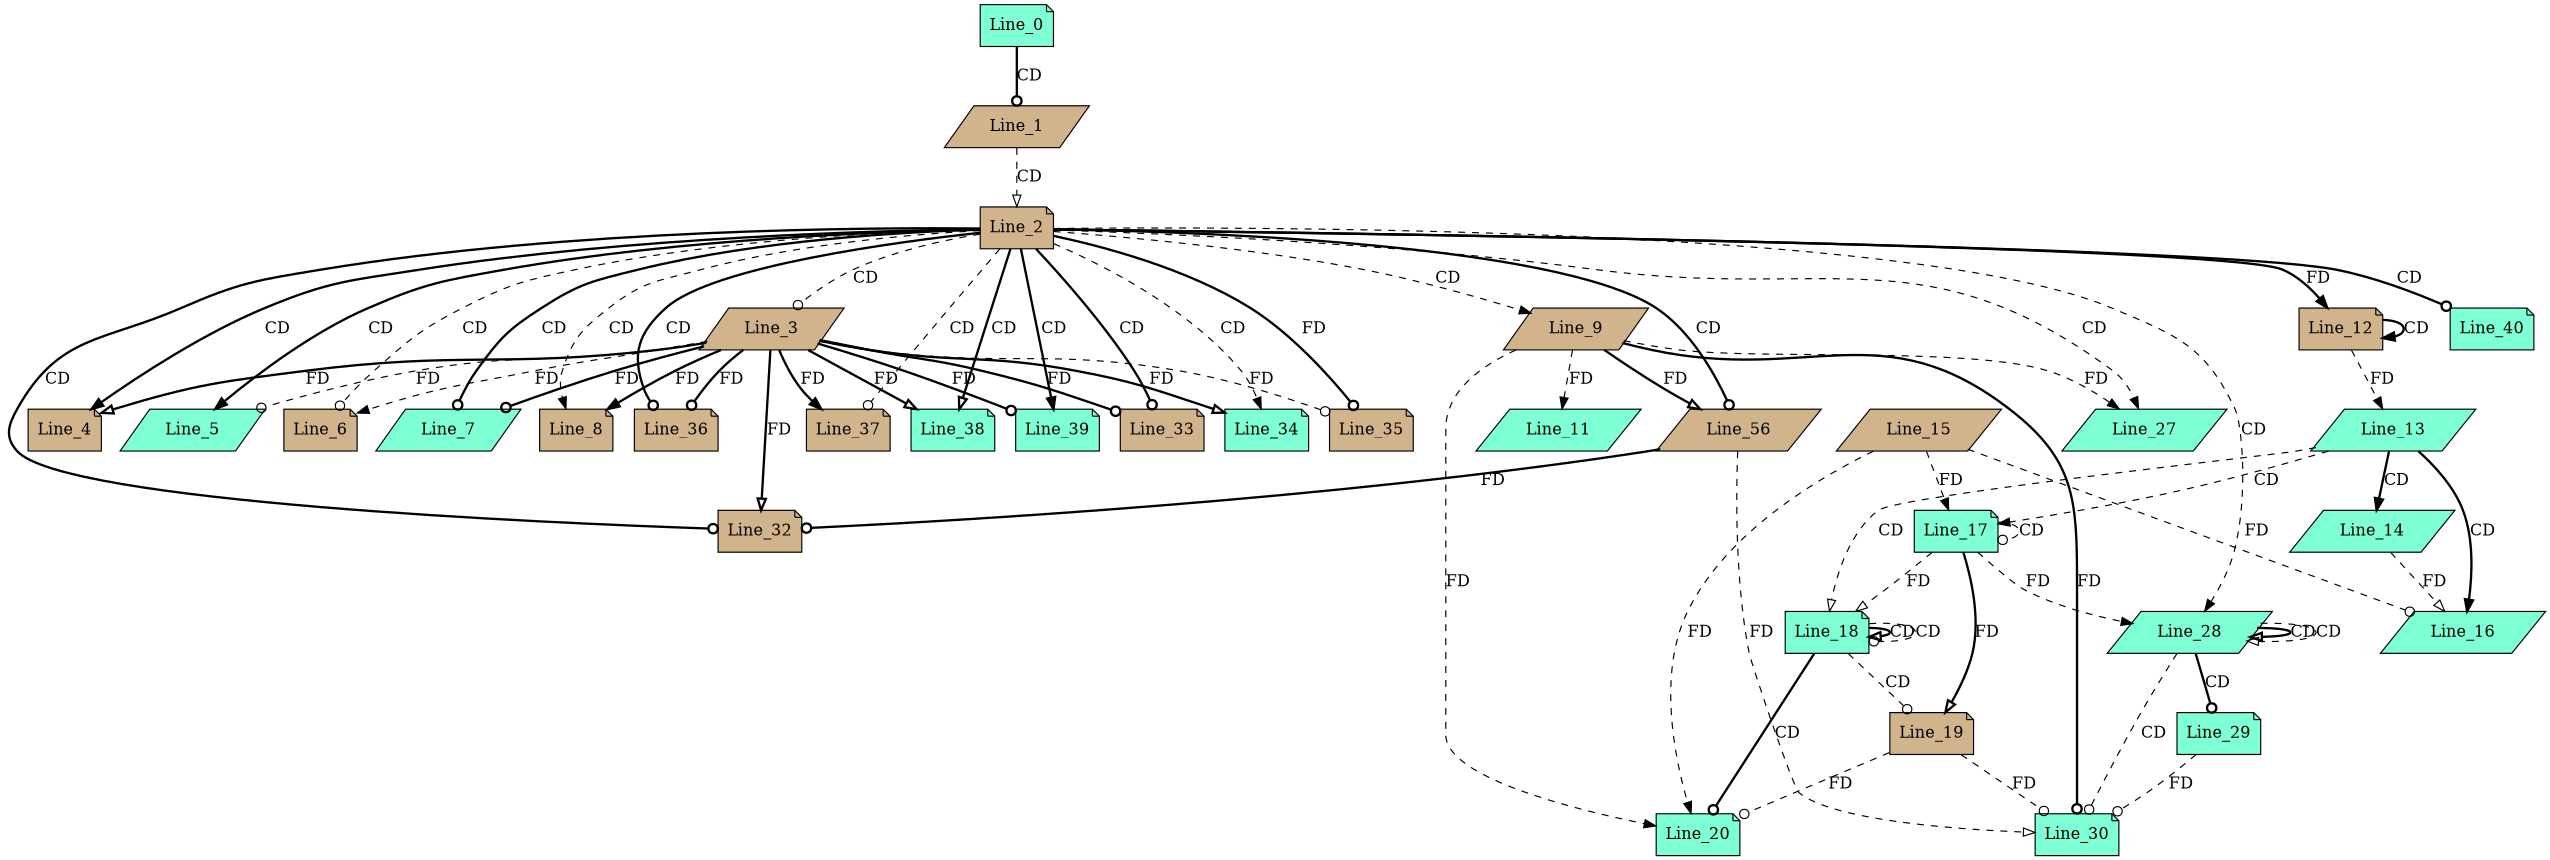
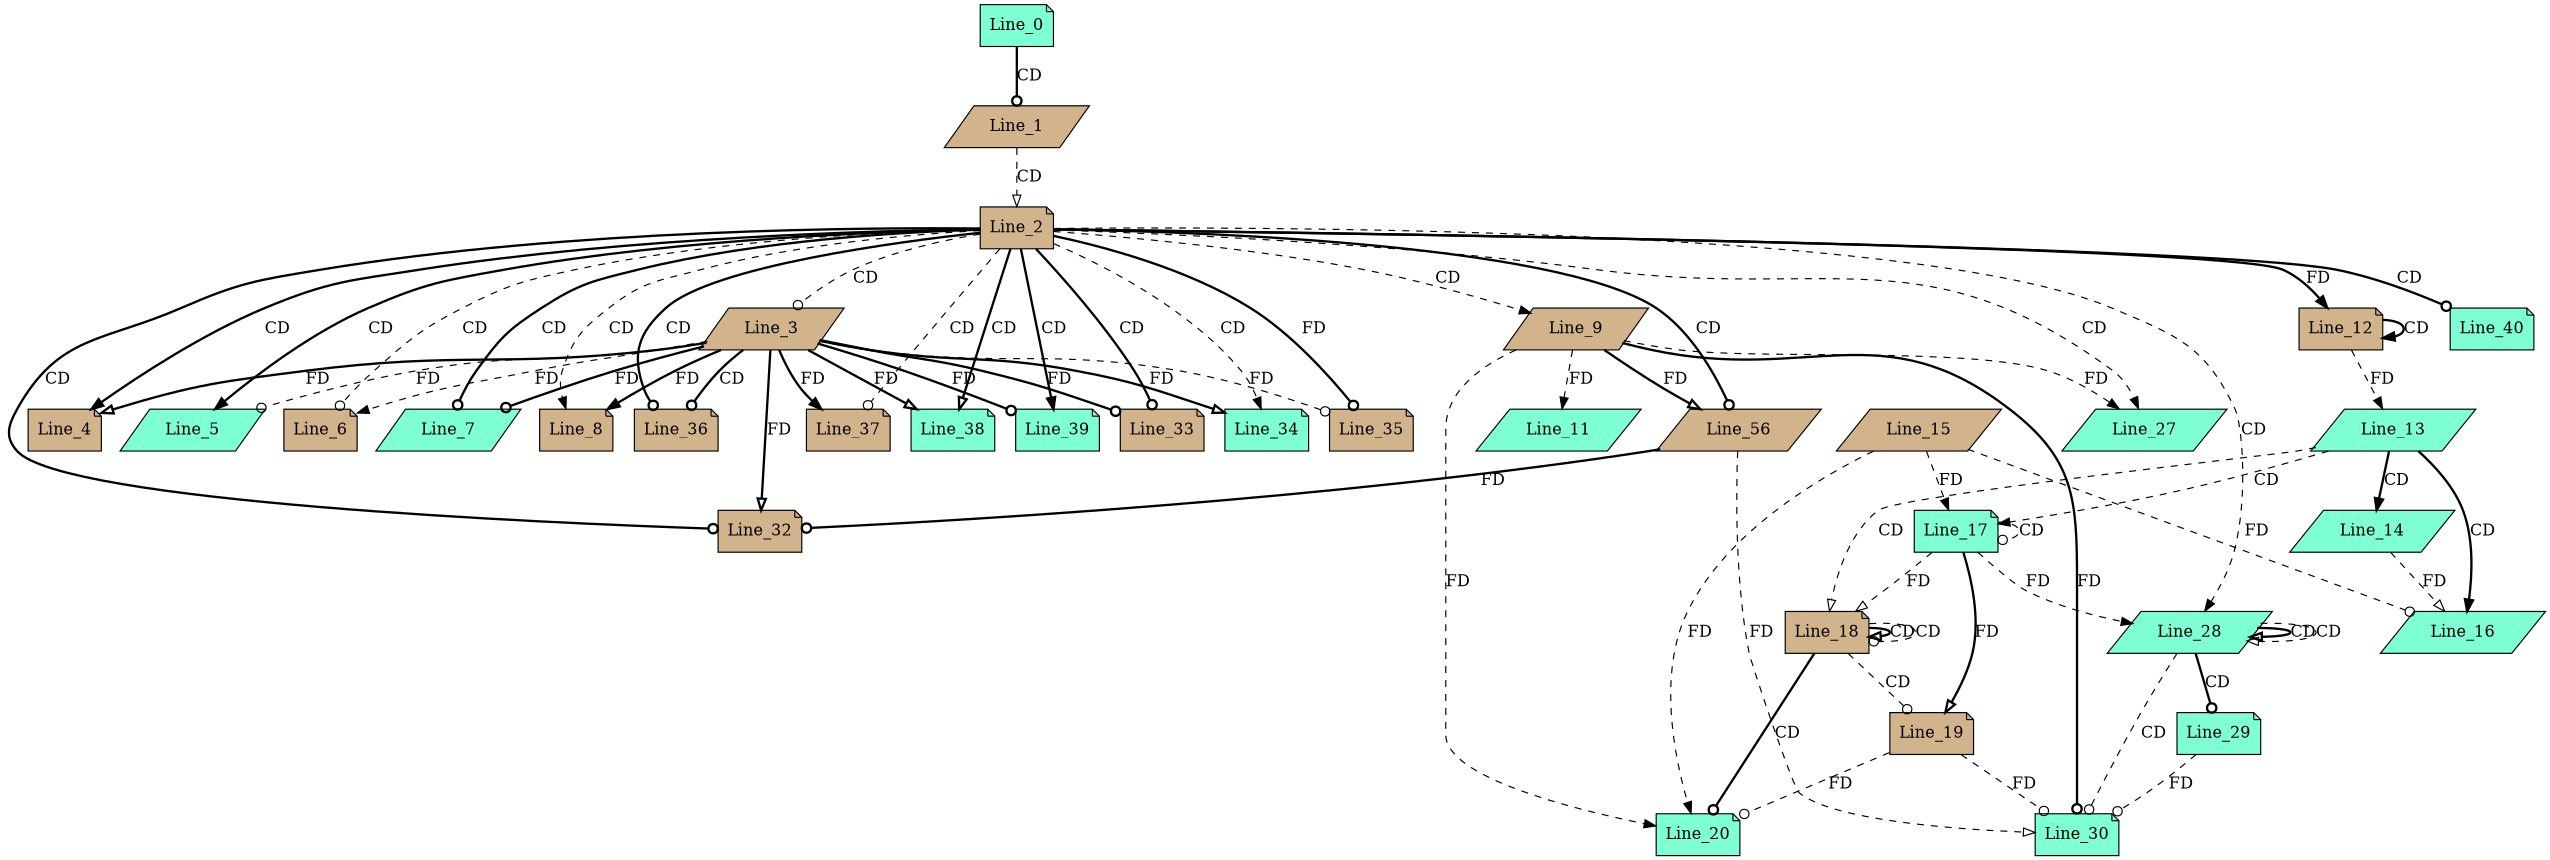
edge "Line_3" -> "Line_36": label "FD" -> "CD"
node "Line_18": fillcolor aquamarine -> tan
